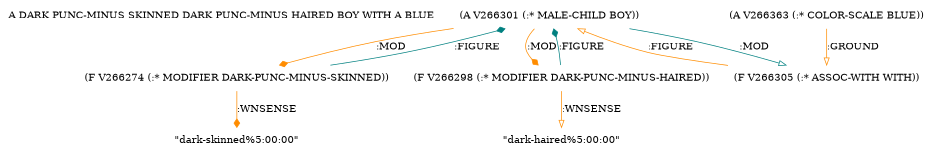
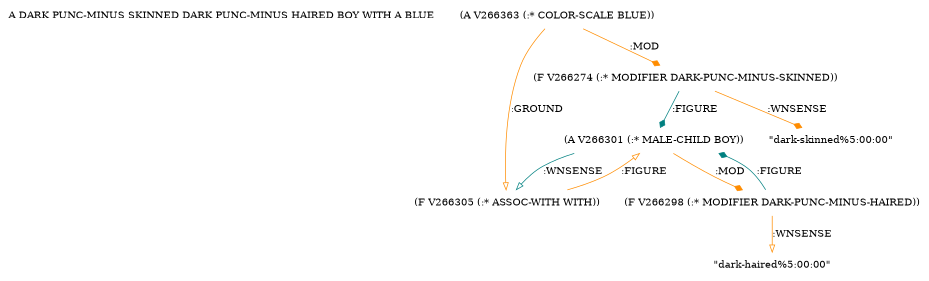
edge "(A V266301 (:* MALE-CHILD BOY))" -> "(F V266274 (:* MODIFIER DARK-PUNC-MINUS-SKINNED))": now "(A V266363 (:* COLOR-SCALE BLUE))" -> "(F V266274 (:* MODIFIER DARK-PUNC-MINUS-SKINNED))"
edge "(A V266301 (:* MALE-CHILD BOY))" -> "(F V266305 (:* ASSOC-WITH WITH))": label ":MOD" -> ":WNSENSE"
